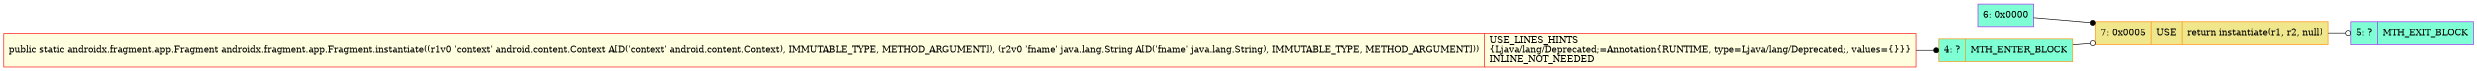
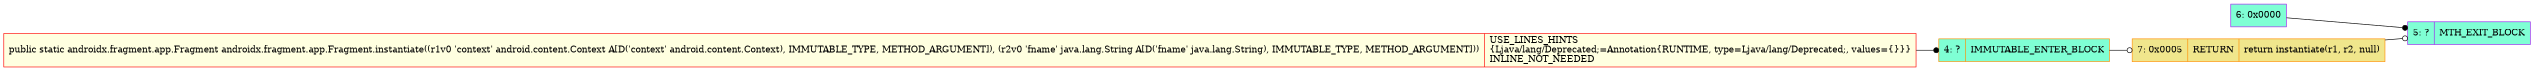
edge "6: 0x0000" -> "7: 0x0005": now "6: 0x0000" -> "5: ?"
node "7: 0x0005": text "USE" -> "RETURN"
node "4: ?": text "MTH_ENTER_BLOCK" -> "IMMUTABLE_ENTER_BLOCK"
